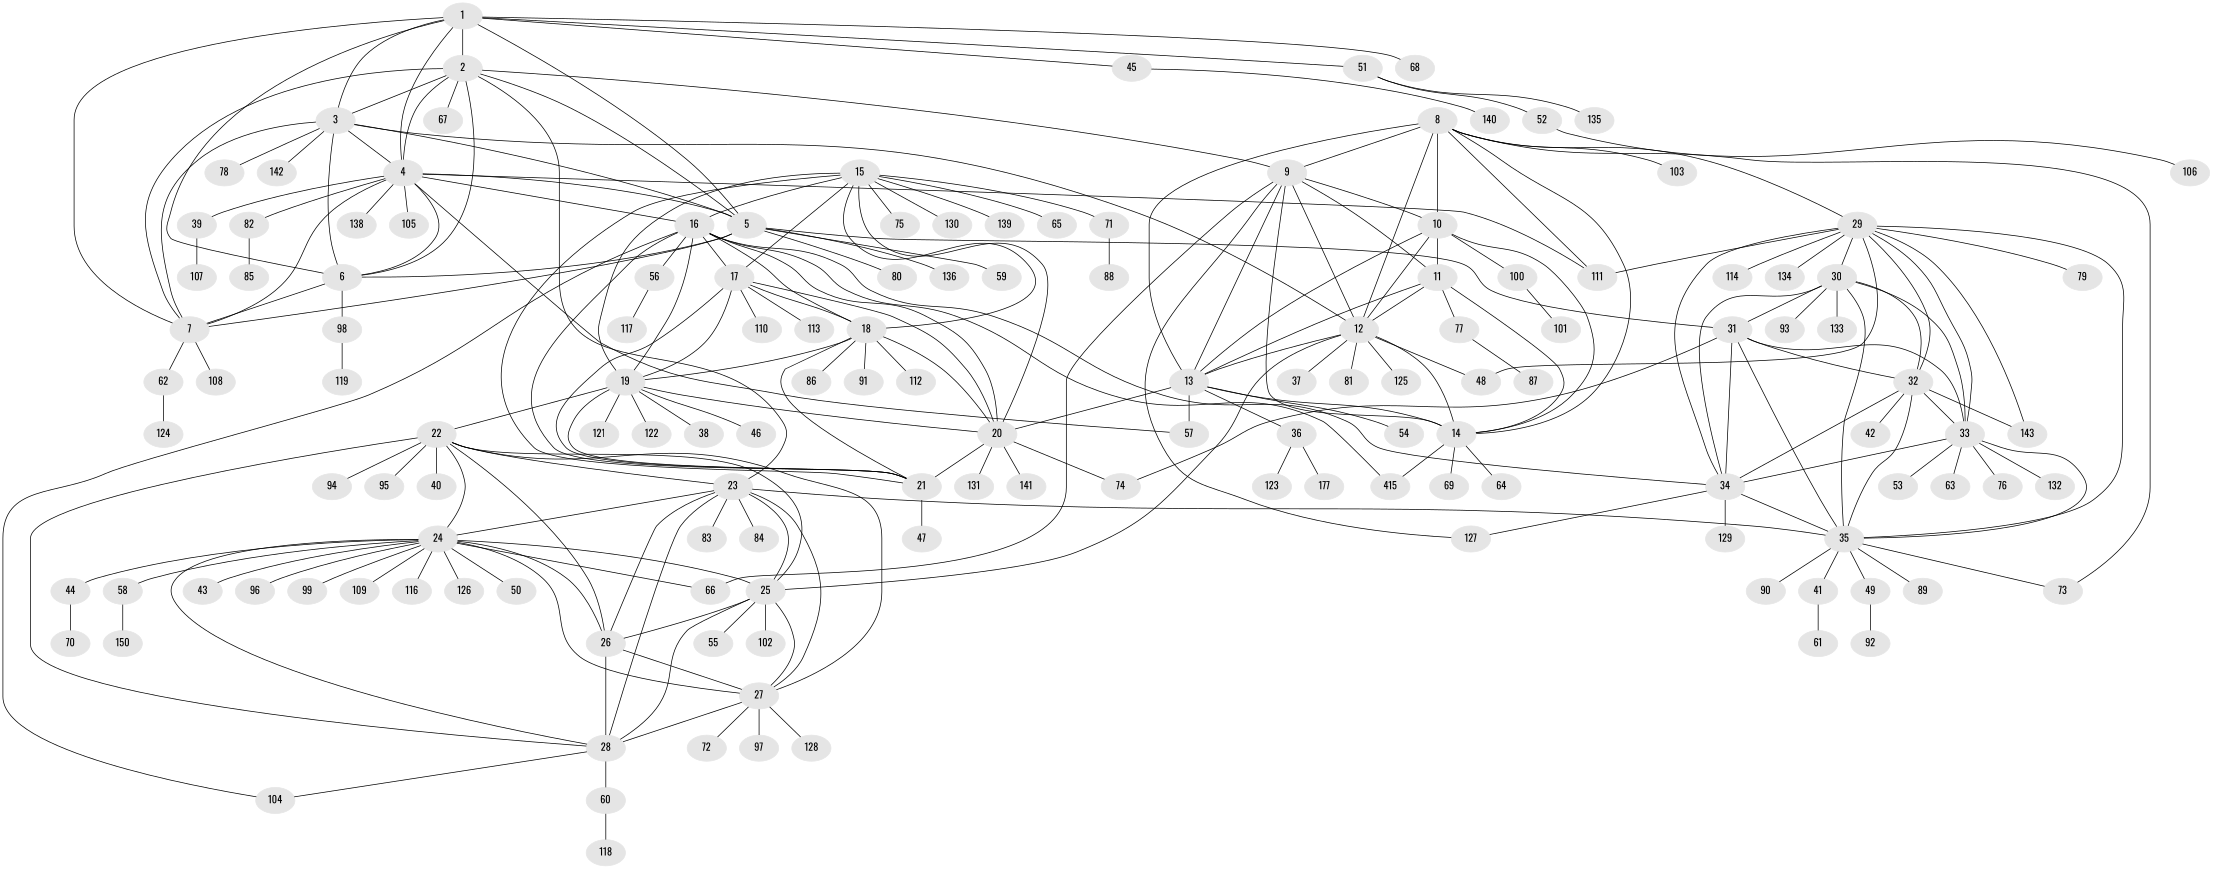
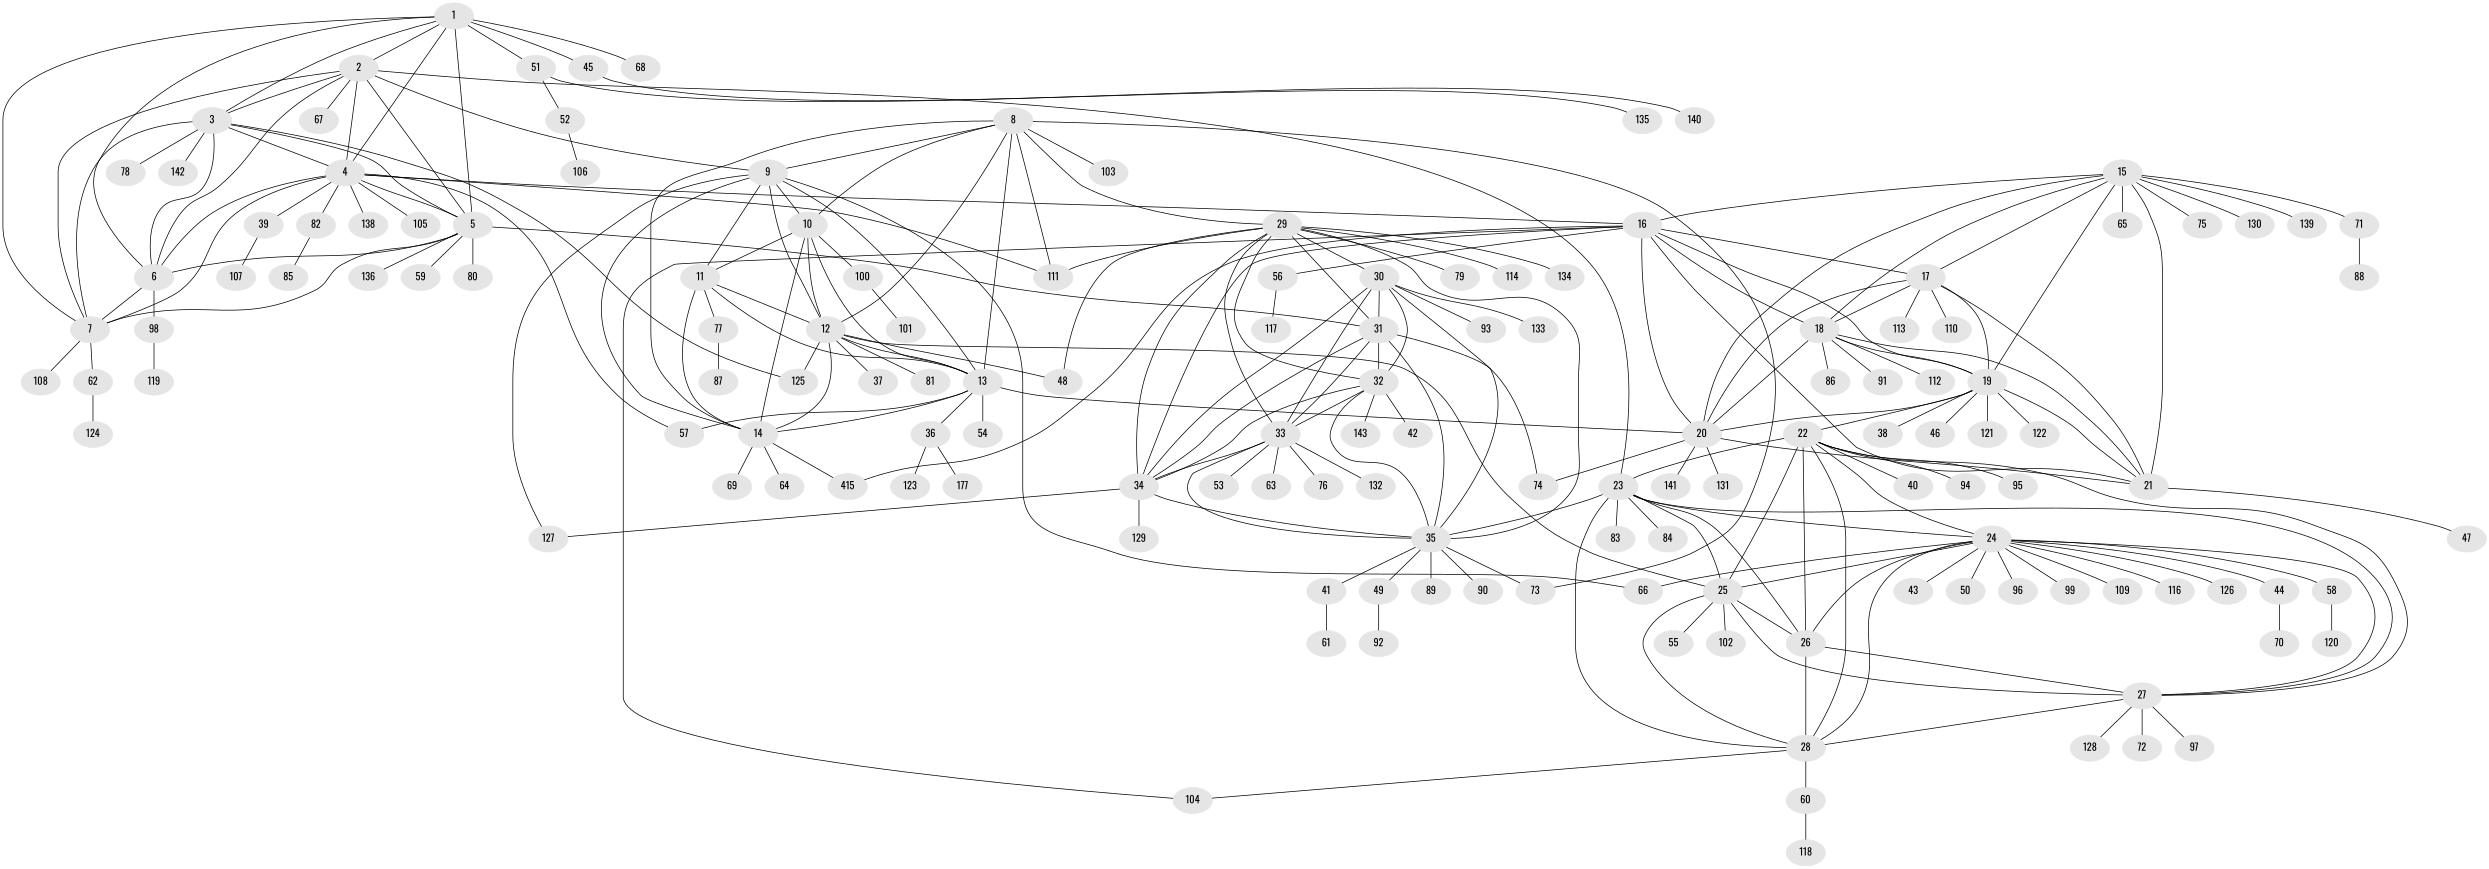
edge "3" -- "12": now "3" -- "125"
edge "29" -- "143": now "29" -- "31"
node "150": label "150" -> "120"
